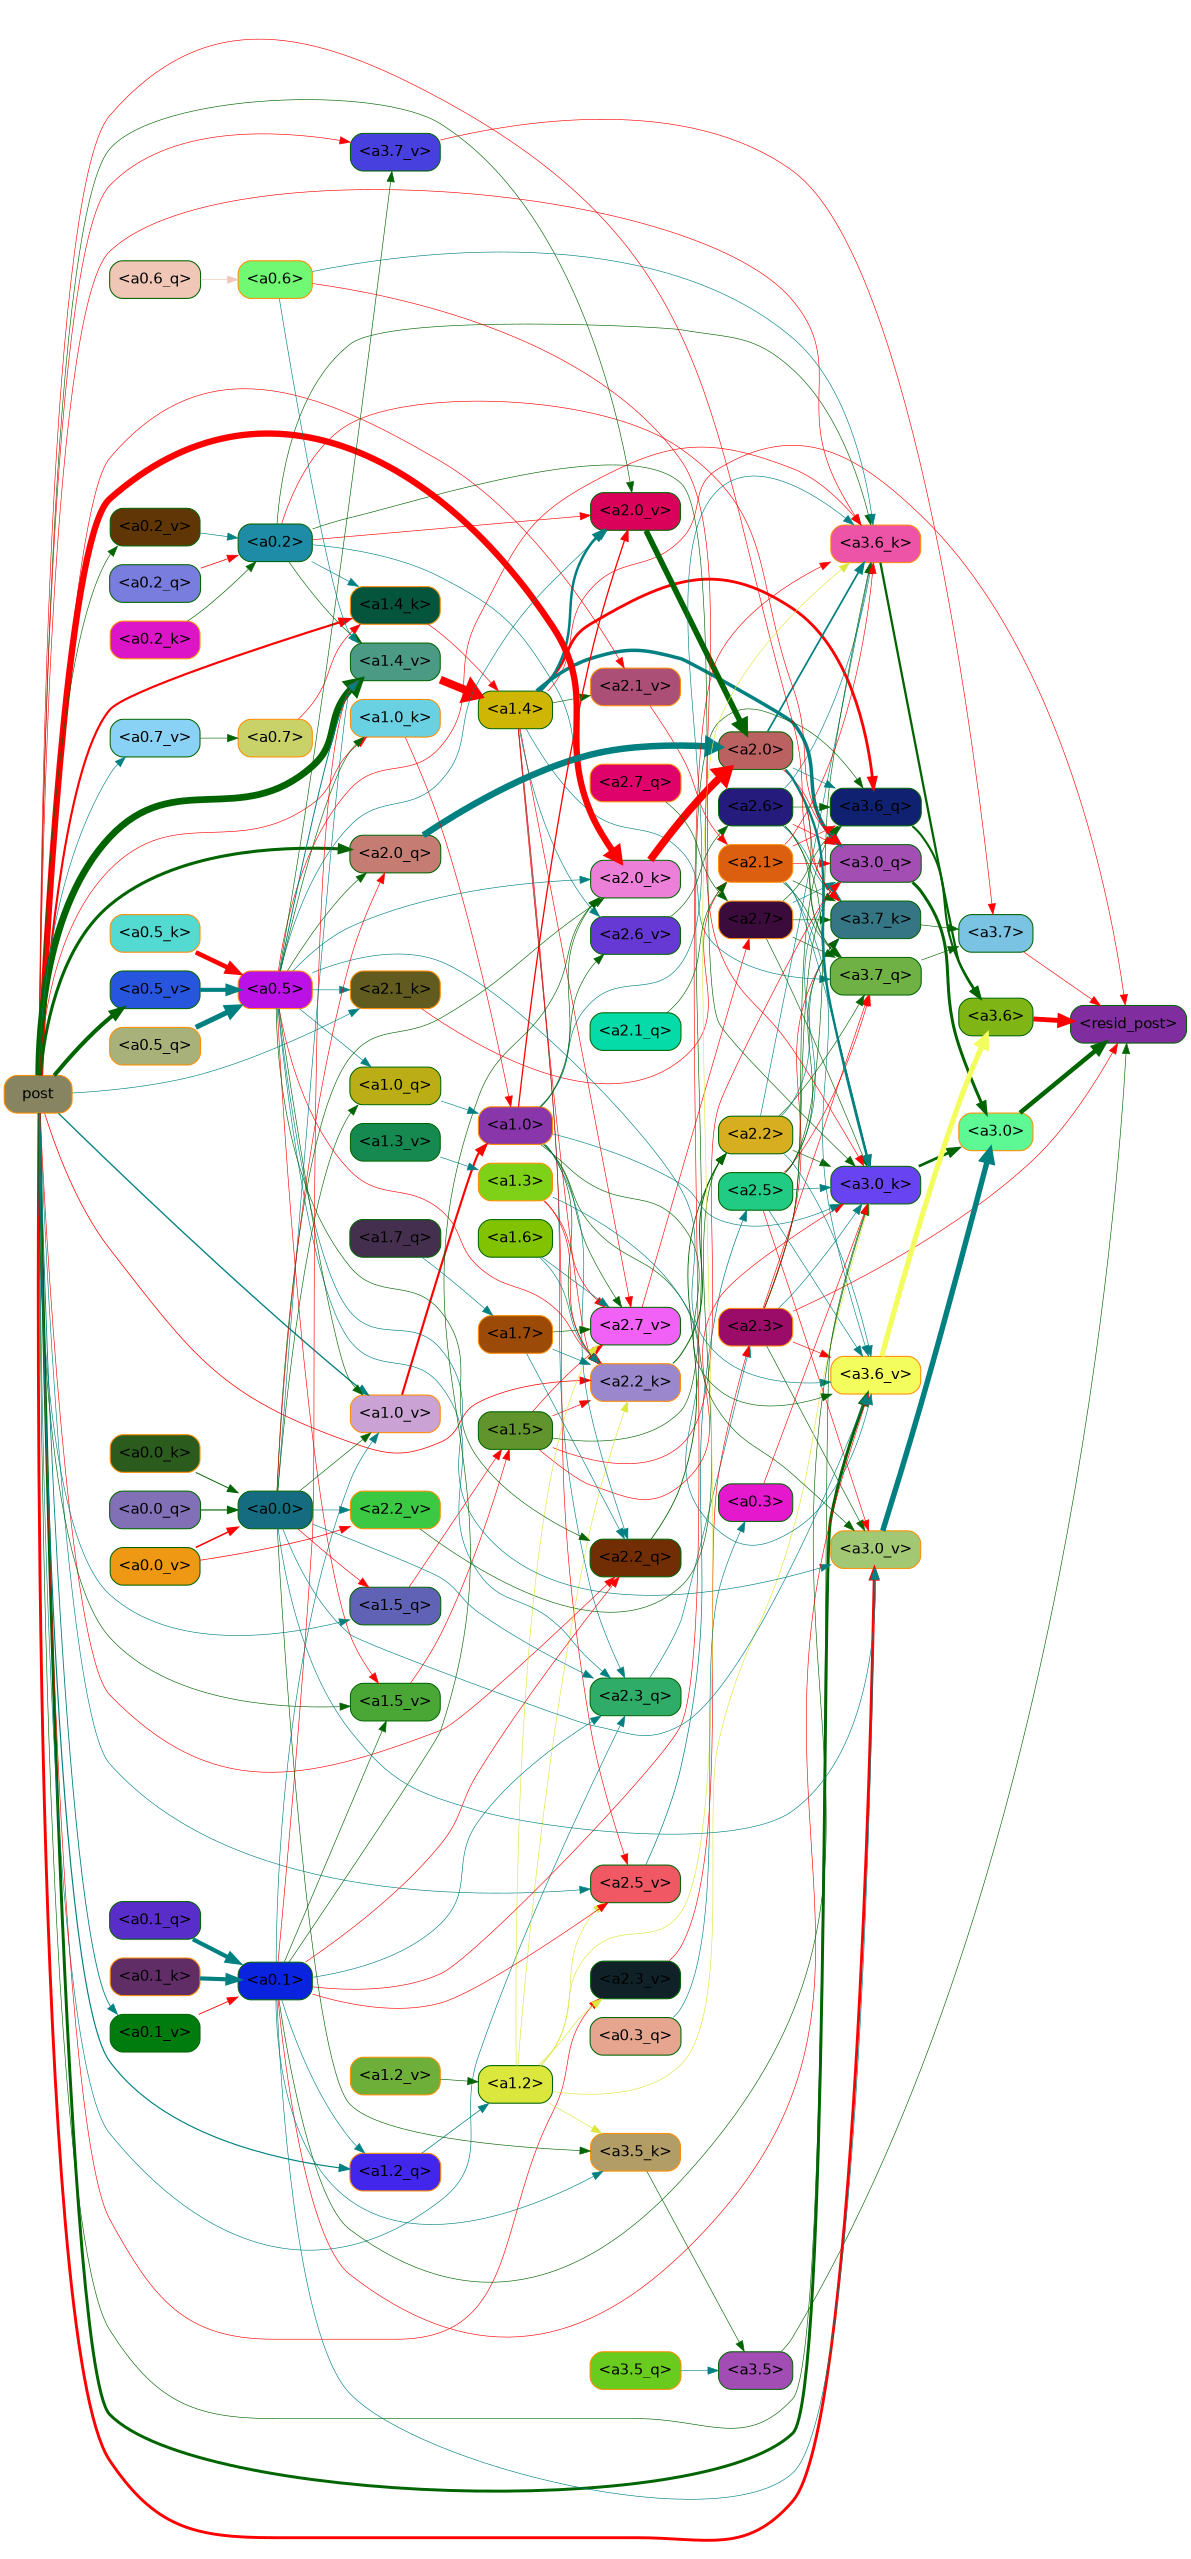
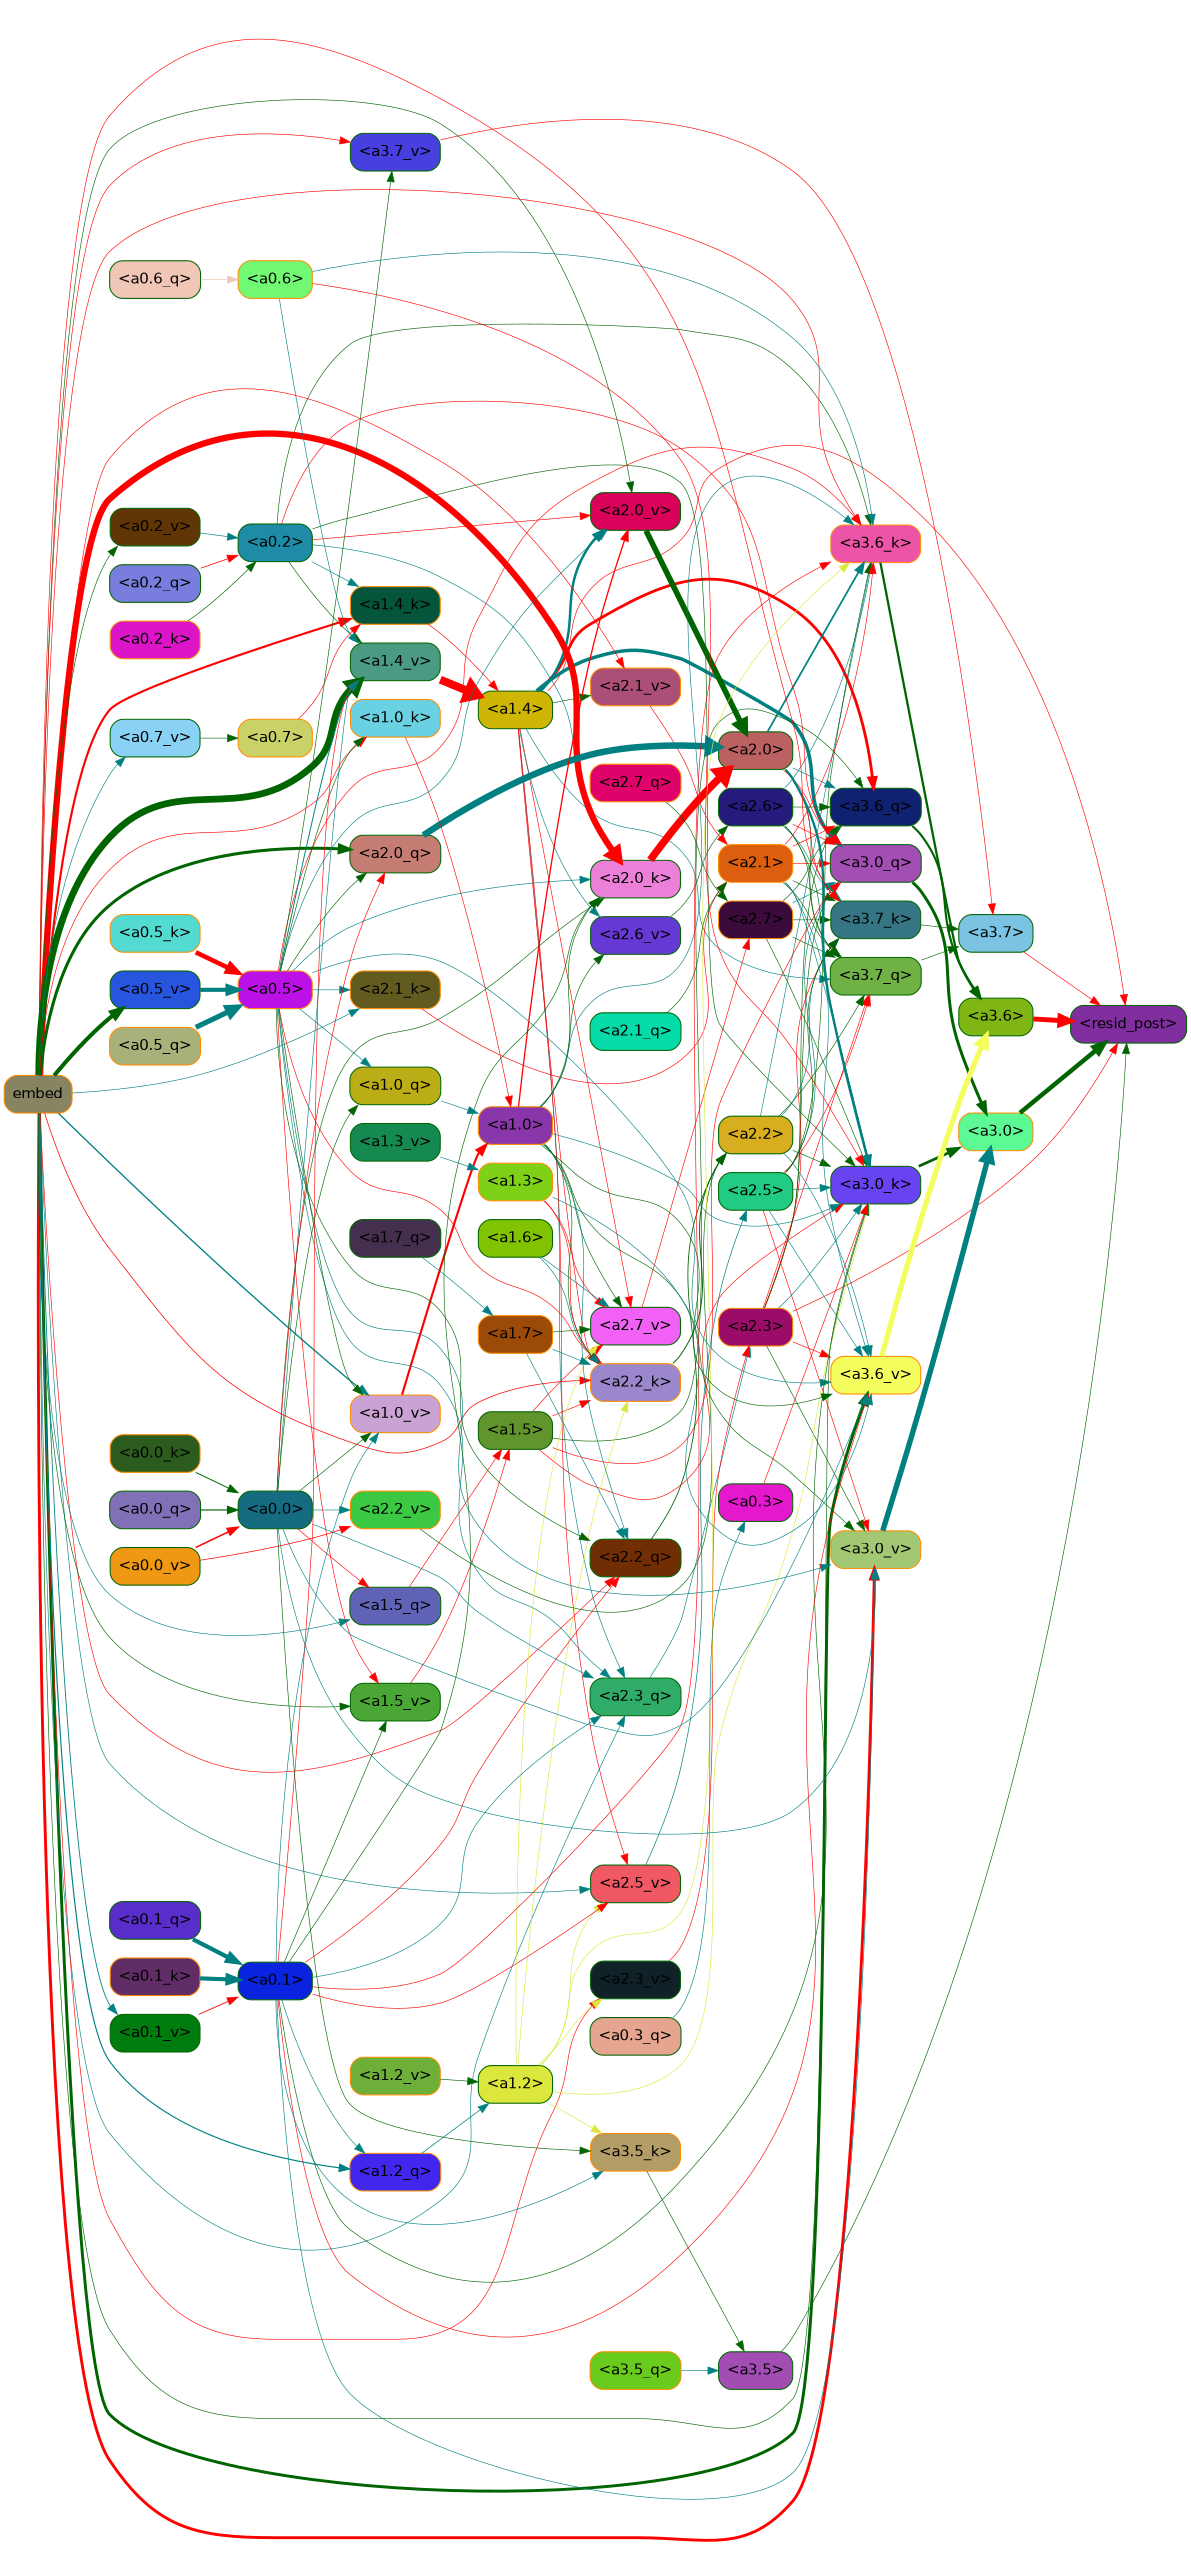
node "post": label "post" -> "embed"
